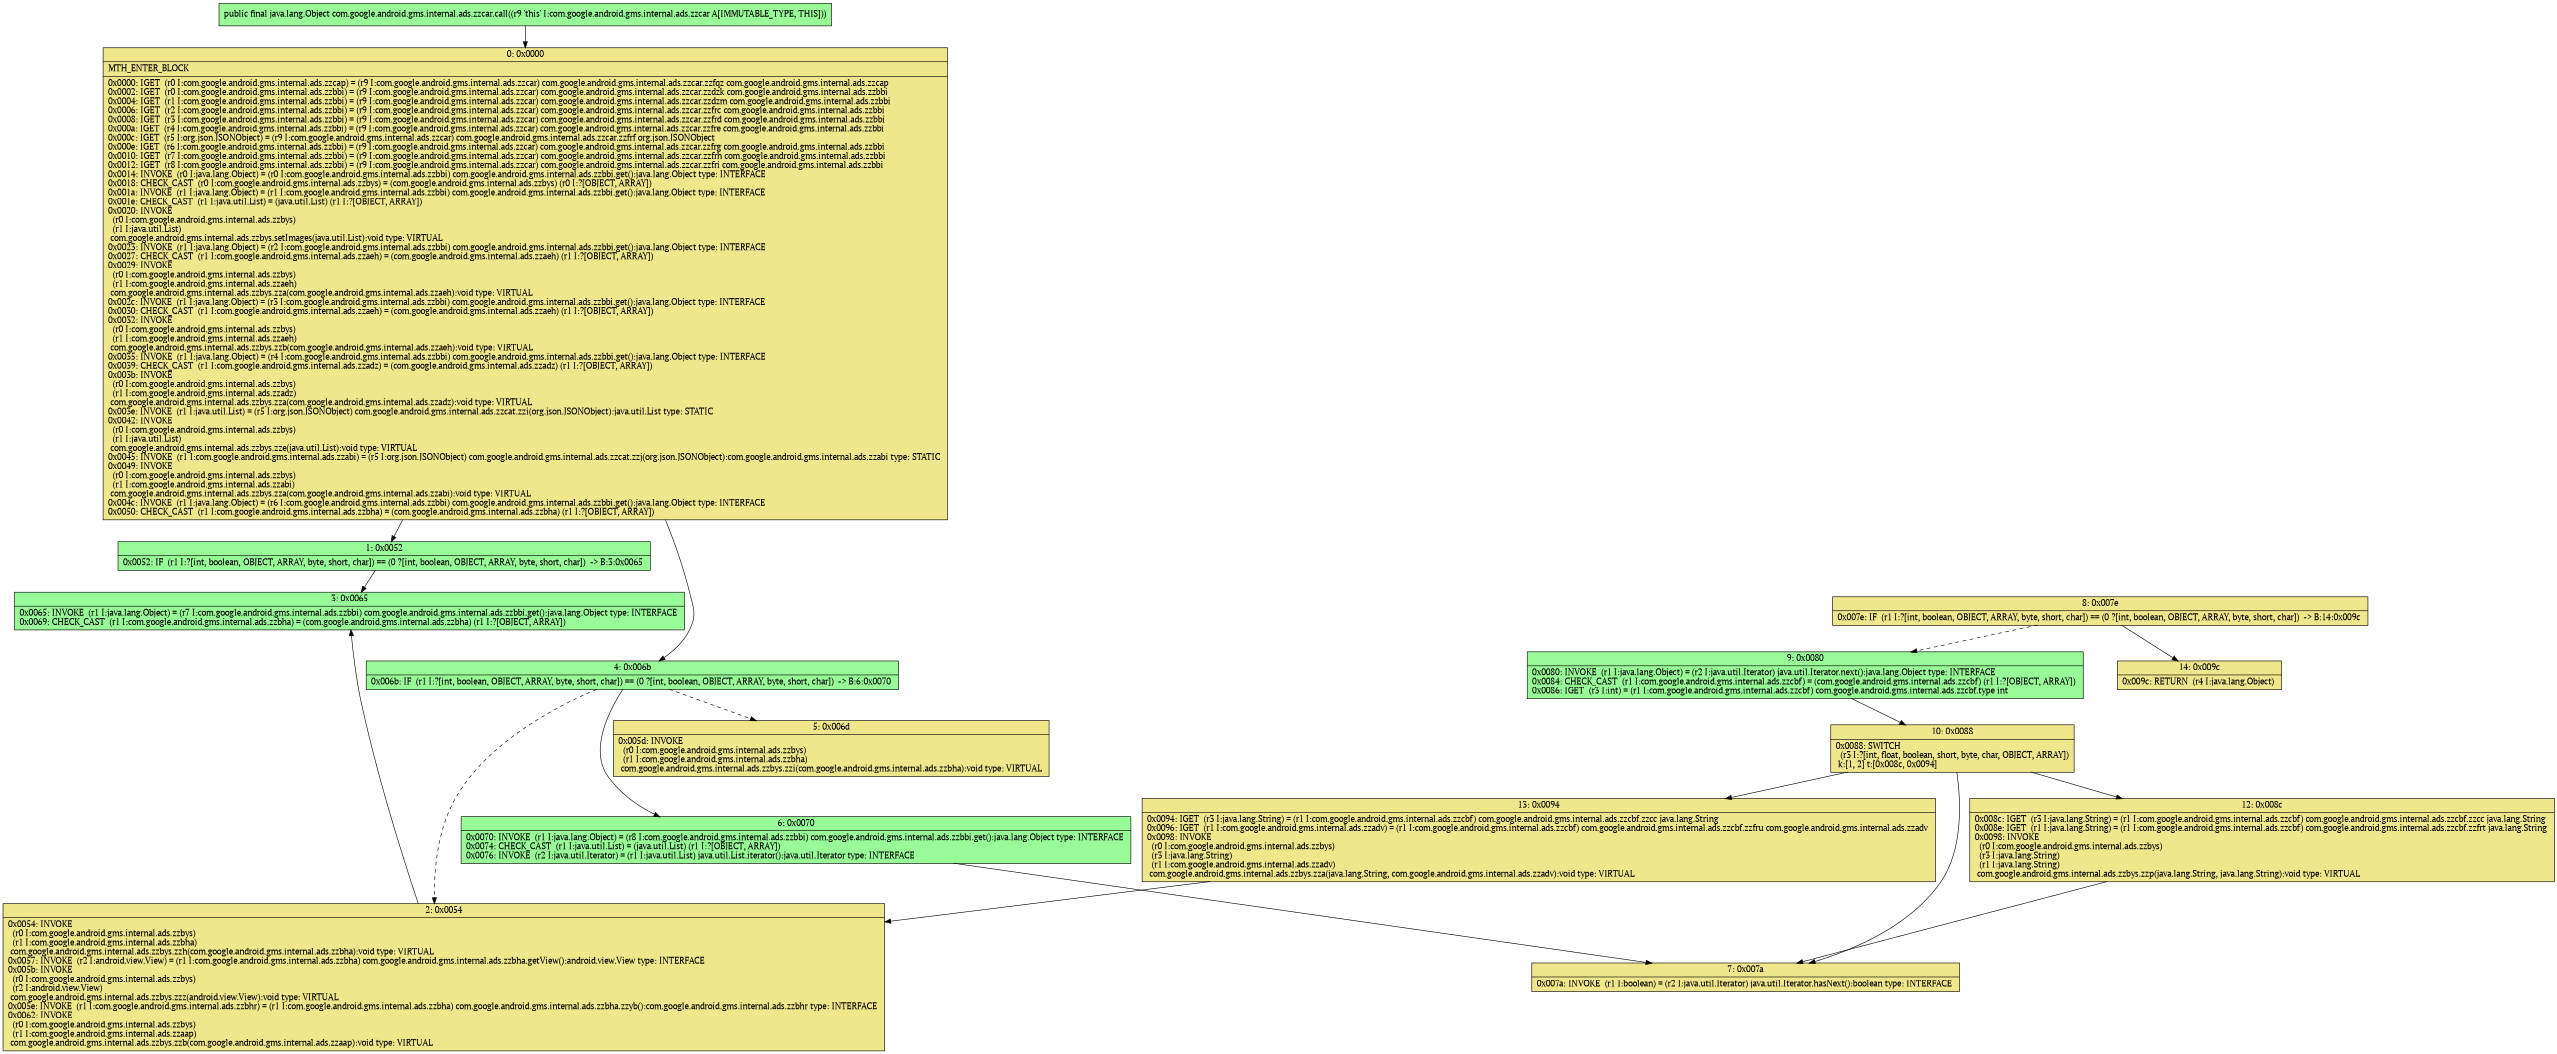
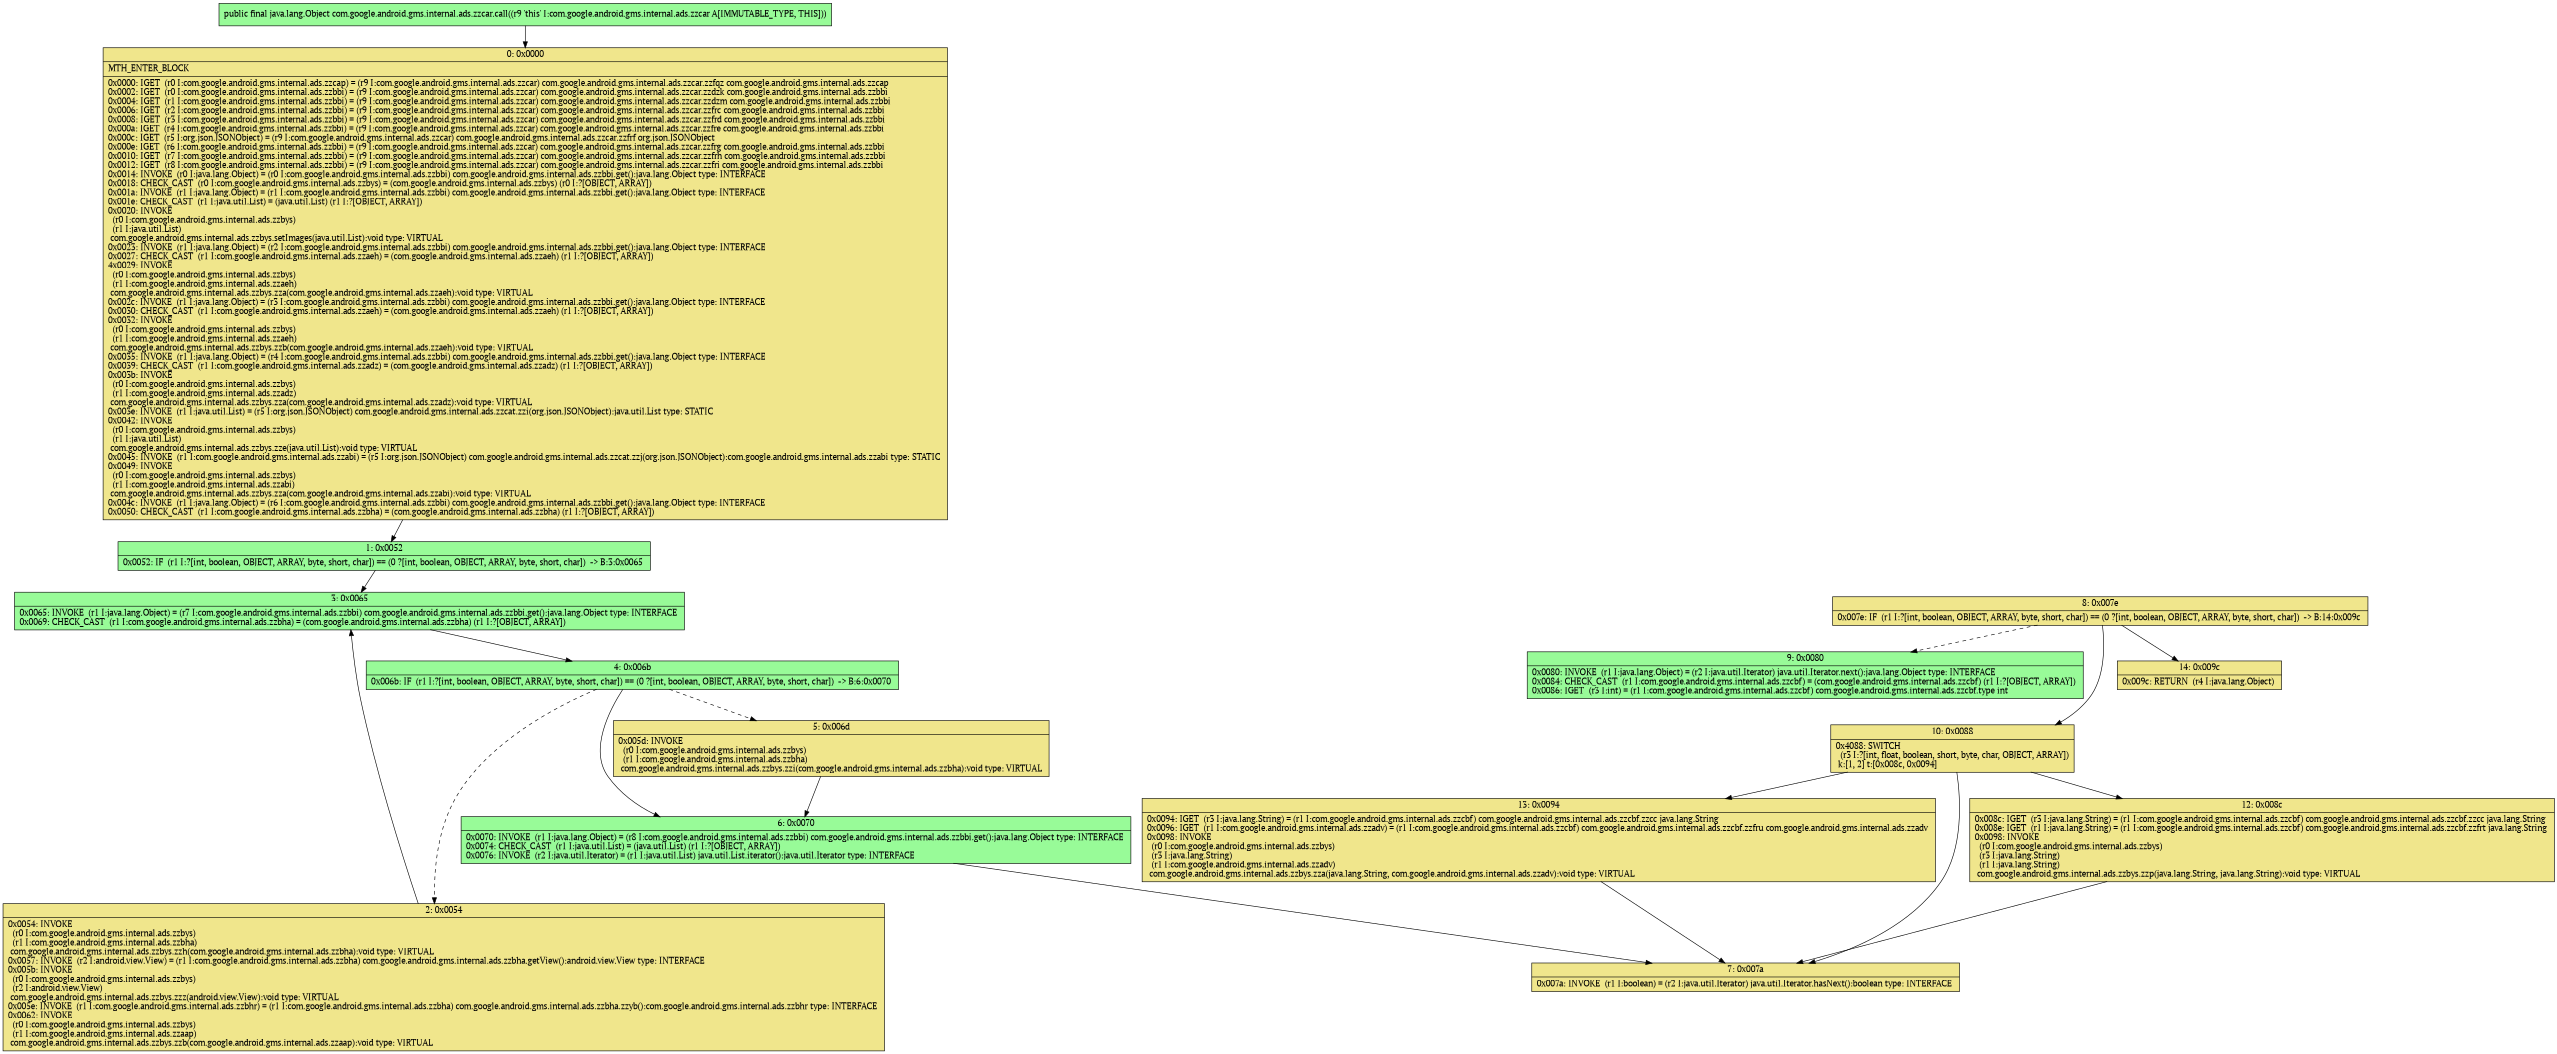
node "0: 0x0000": text "0x0029: INVOKE" -> "4x0029: INVOKE"
edge "0: 0x0000" -> "4: 0x006b": now "3: 0x0065" -> "4: 0x006b"
edge "9: 0x0080" -> "10: 0x0088": now "8: 0x007e" -> "10: 0x0088"
node "10: 0x0088": text "0x0088: SWITCH" -> "0x4088: SWITCH"
edge "5: 0x006d" -> "6: 0x0070": added
edge "13: 0x0094" -> "2: 0x0054": now "13: 0x0094" -> "7: 0x007a"
